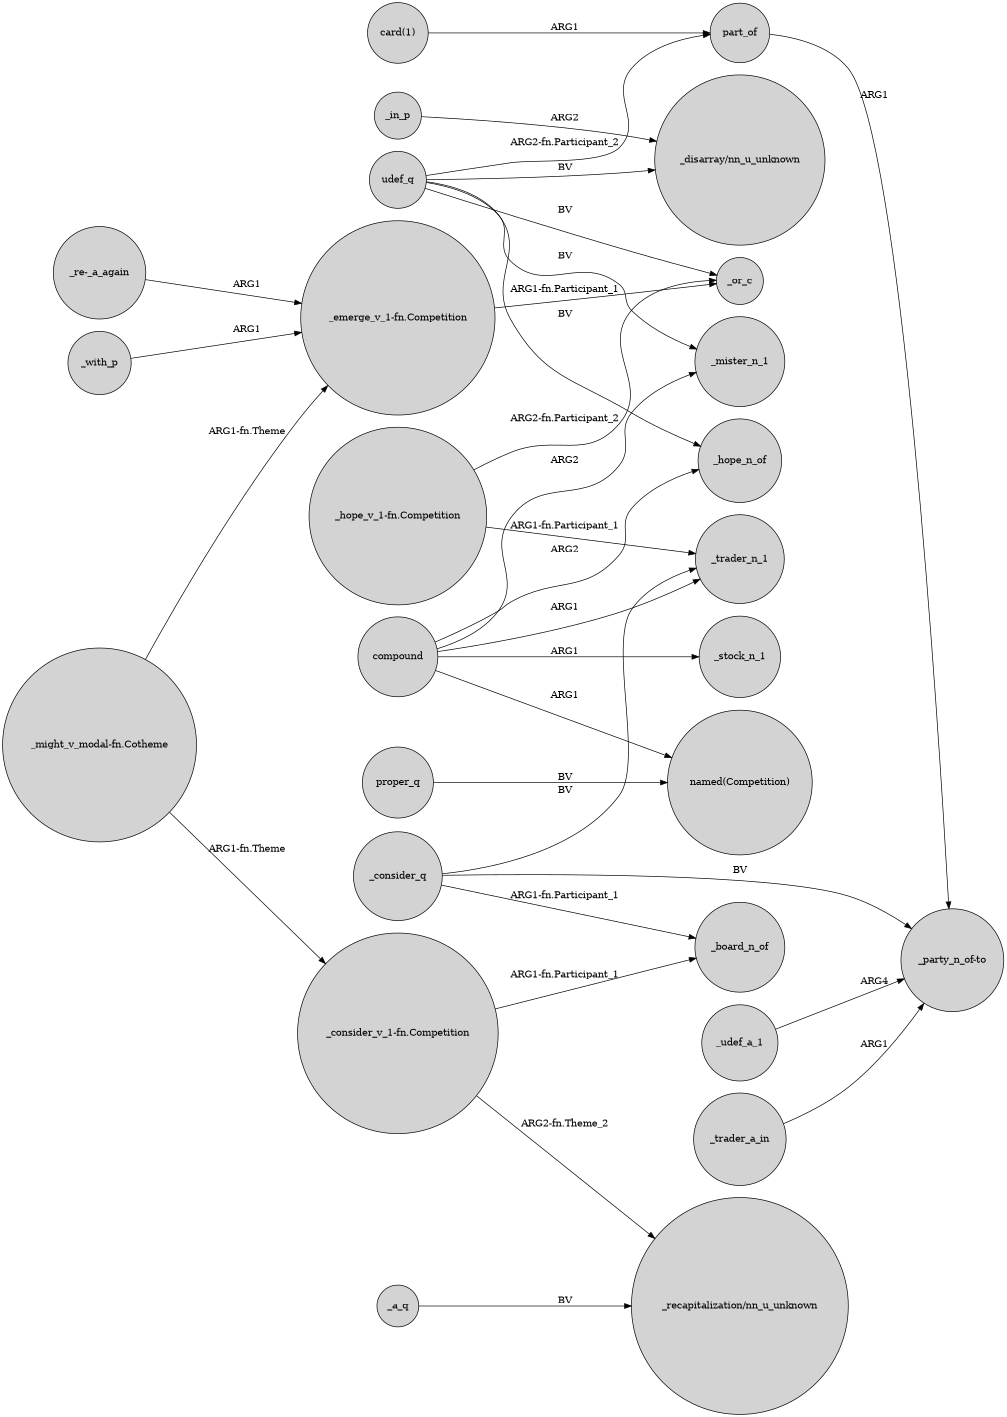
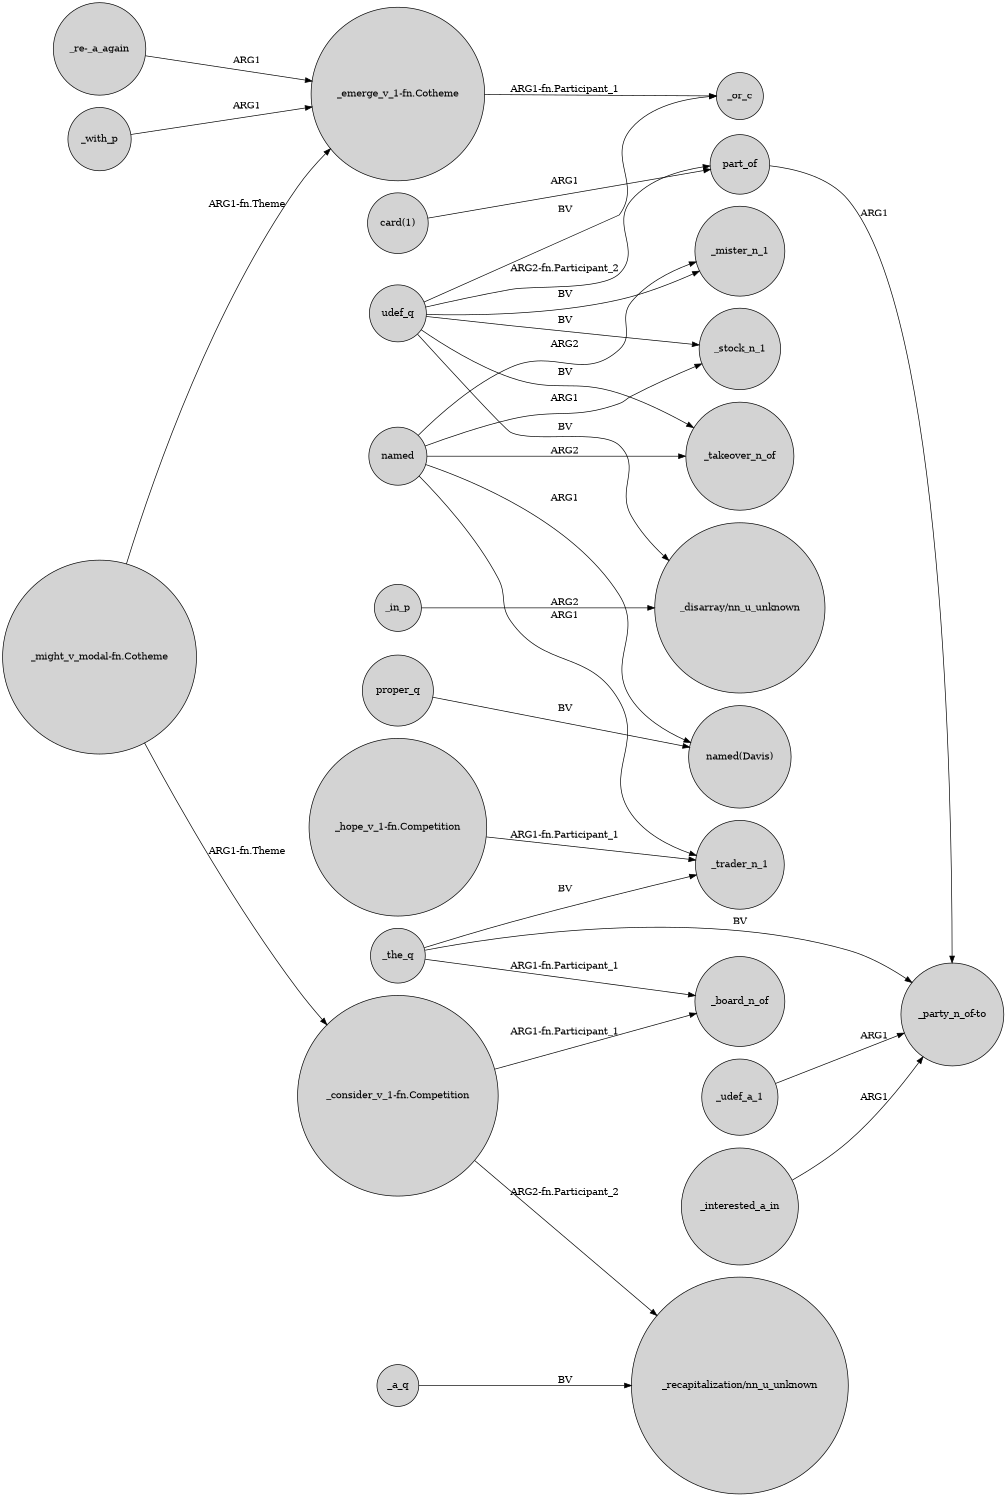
node "_emerge_v_1-fn.Competition": label "_emerge_v_1-fn.Competition" -> "_emerge_v_1-fn.Cotheme"
edge "udef_q" -> "_stock_n_1": added, label "BV"
edge "_hope_v_1-fn.Competition" -> "_or_c": removed, label "ARG2-fn.Participant_2"
node "_hope_n_of": label "_hope_n_of" -> "_takeover_n_of"
node "compound": label "compound" -> "named"
node "named(Competition)": label "named(Competition)" -> "named(Davis)"
node "_consider_q": label "_consider_q" -> "_the_q"
edge "_udef_a_1" -> "_party_n_of-to": label "ARG4" -> "ARG1"
edge "_consider_v_1-fn.Competition" -> "_recapitalization/nn_u_unknown": label "ARG2-fn.Theme_2" -> "ARG2-fn.Participant_2"
node "_trader_a_in": label "_trader_a_in" -> "_interested_a_in"
